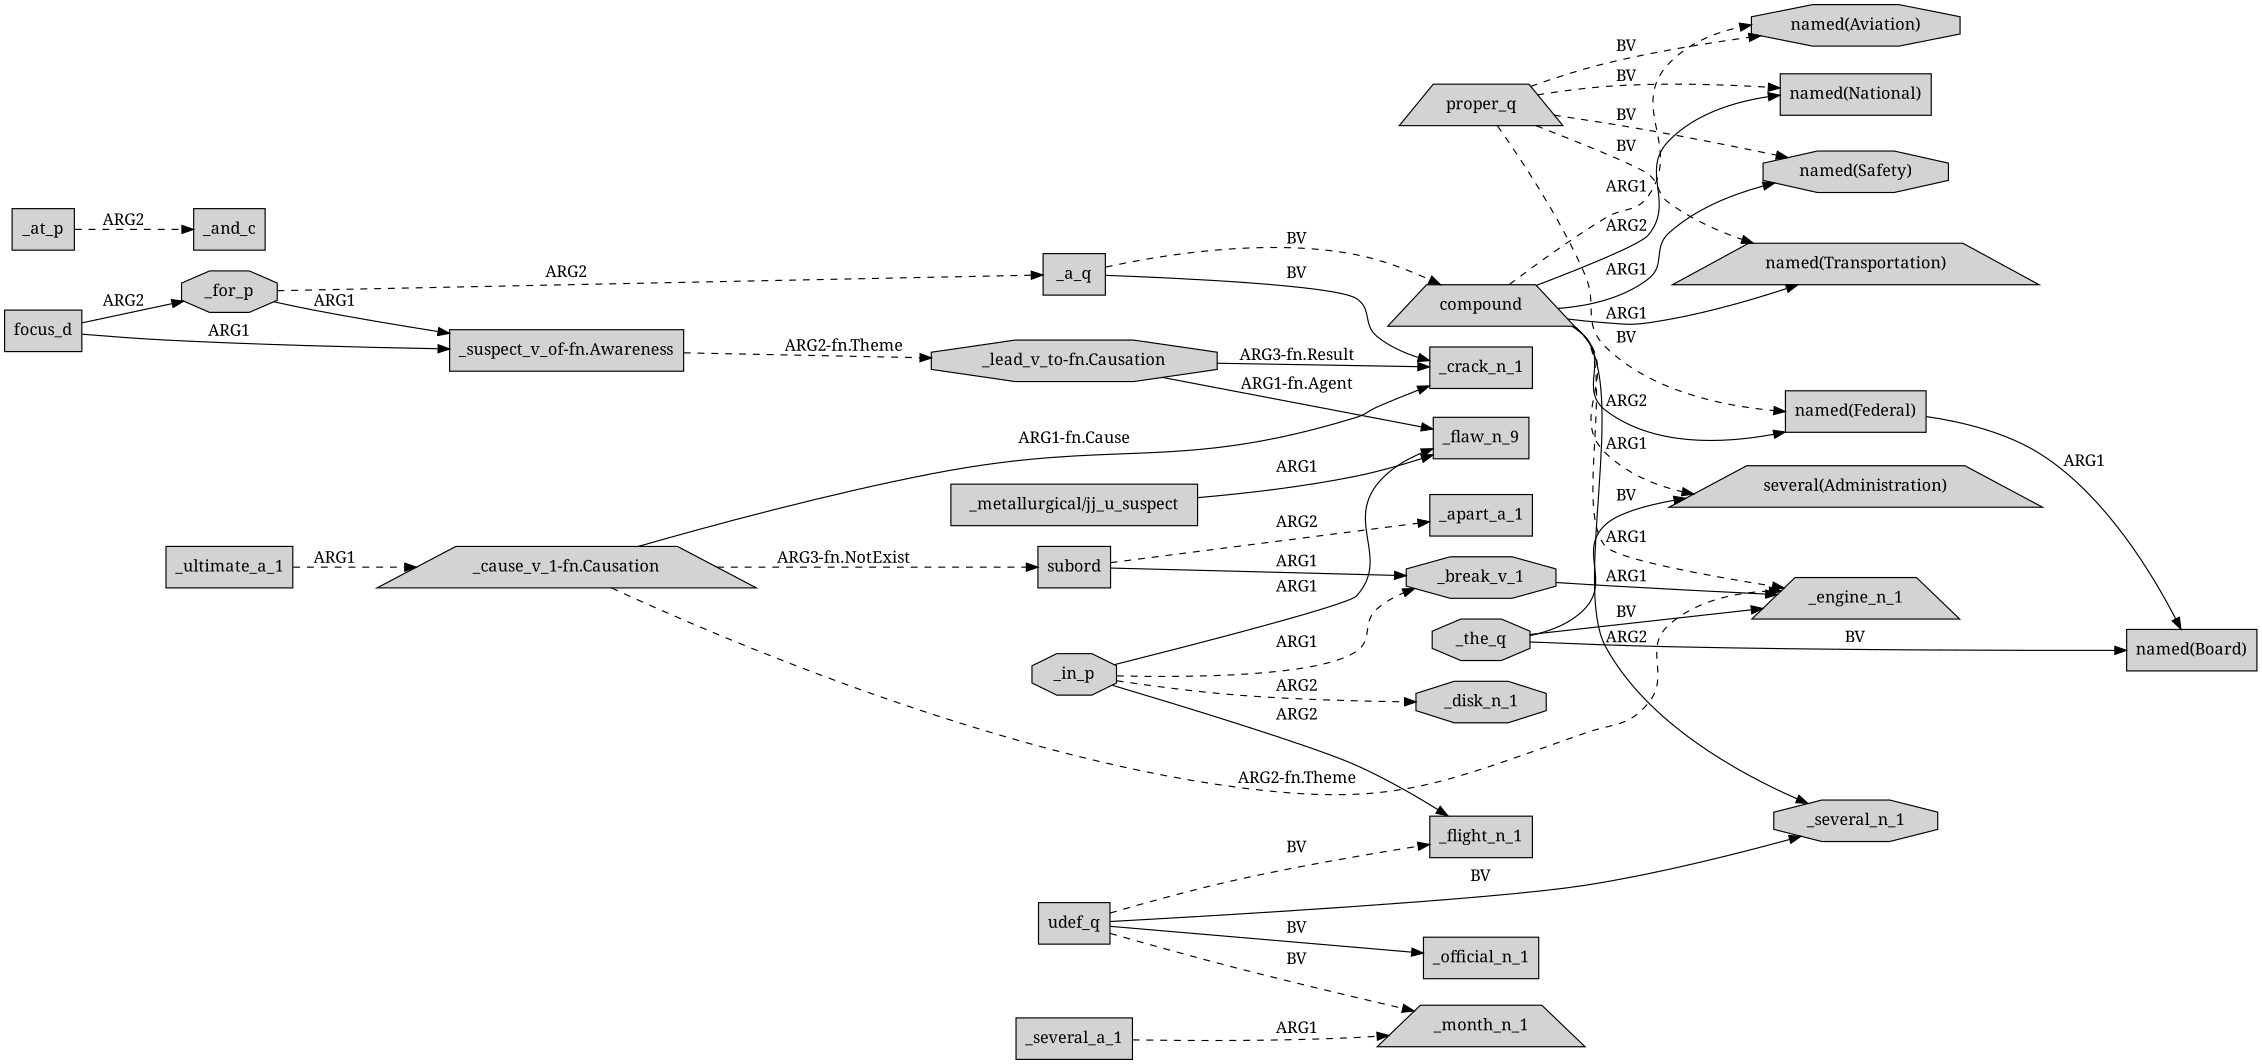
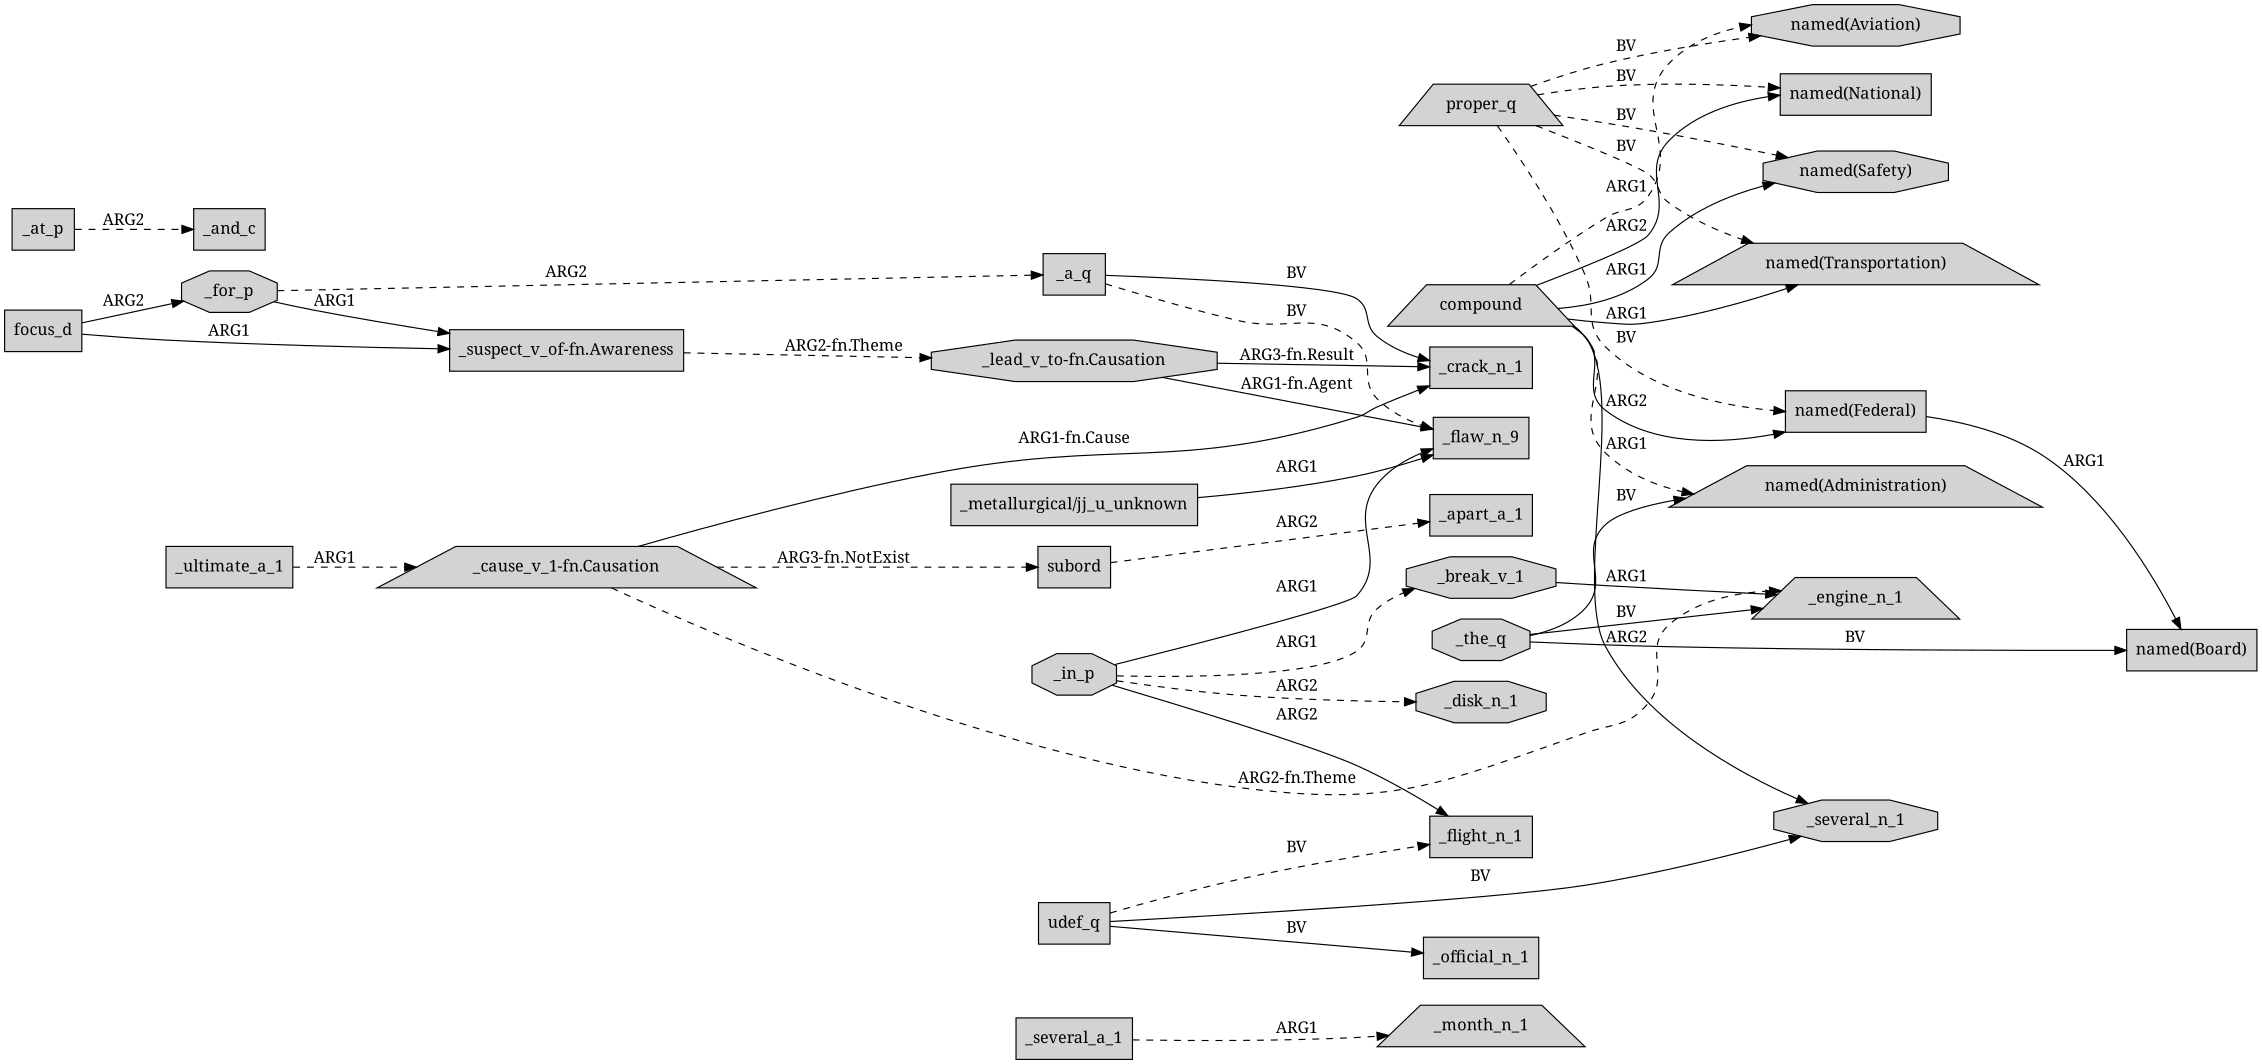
edge "_a_q" -> "compound": now "_a_q" -> "_flaw_n_9"
node "several(Administration)": label "several(Administration)" -> "named(Administration)"
node "_metallurgical/jj_u_suspect": label "_metallurgical/jj_u_suspect" -> "_metallurgical/jj_u_unknown"
edge "compound" -> "_engine_n_1": removed, label "ARG1"
edge "subord" -> "_break_v_1": removed, label "ARG1"
edge "udef_q" -> "_month_n_1": removed, label "BV"
